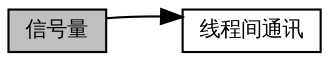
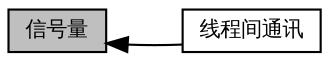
edge "信号量" -> "线程间通讯": reversed
